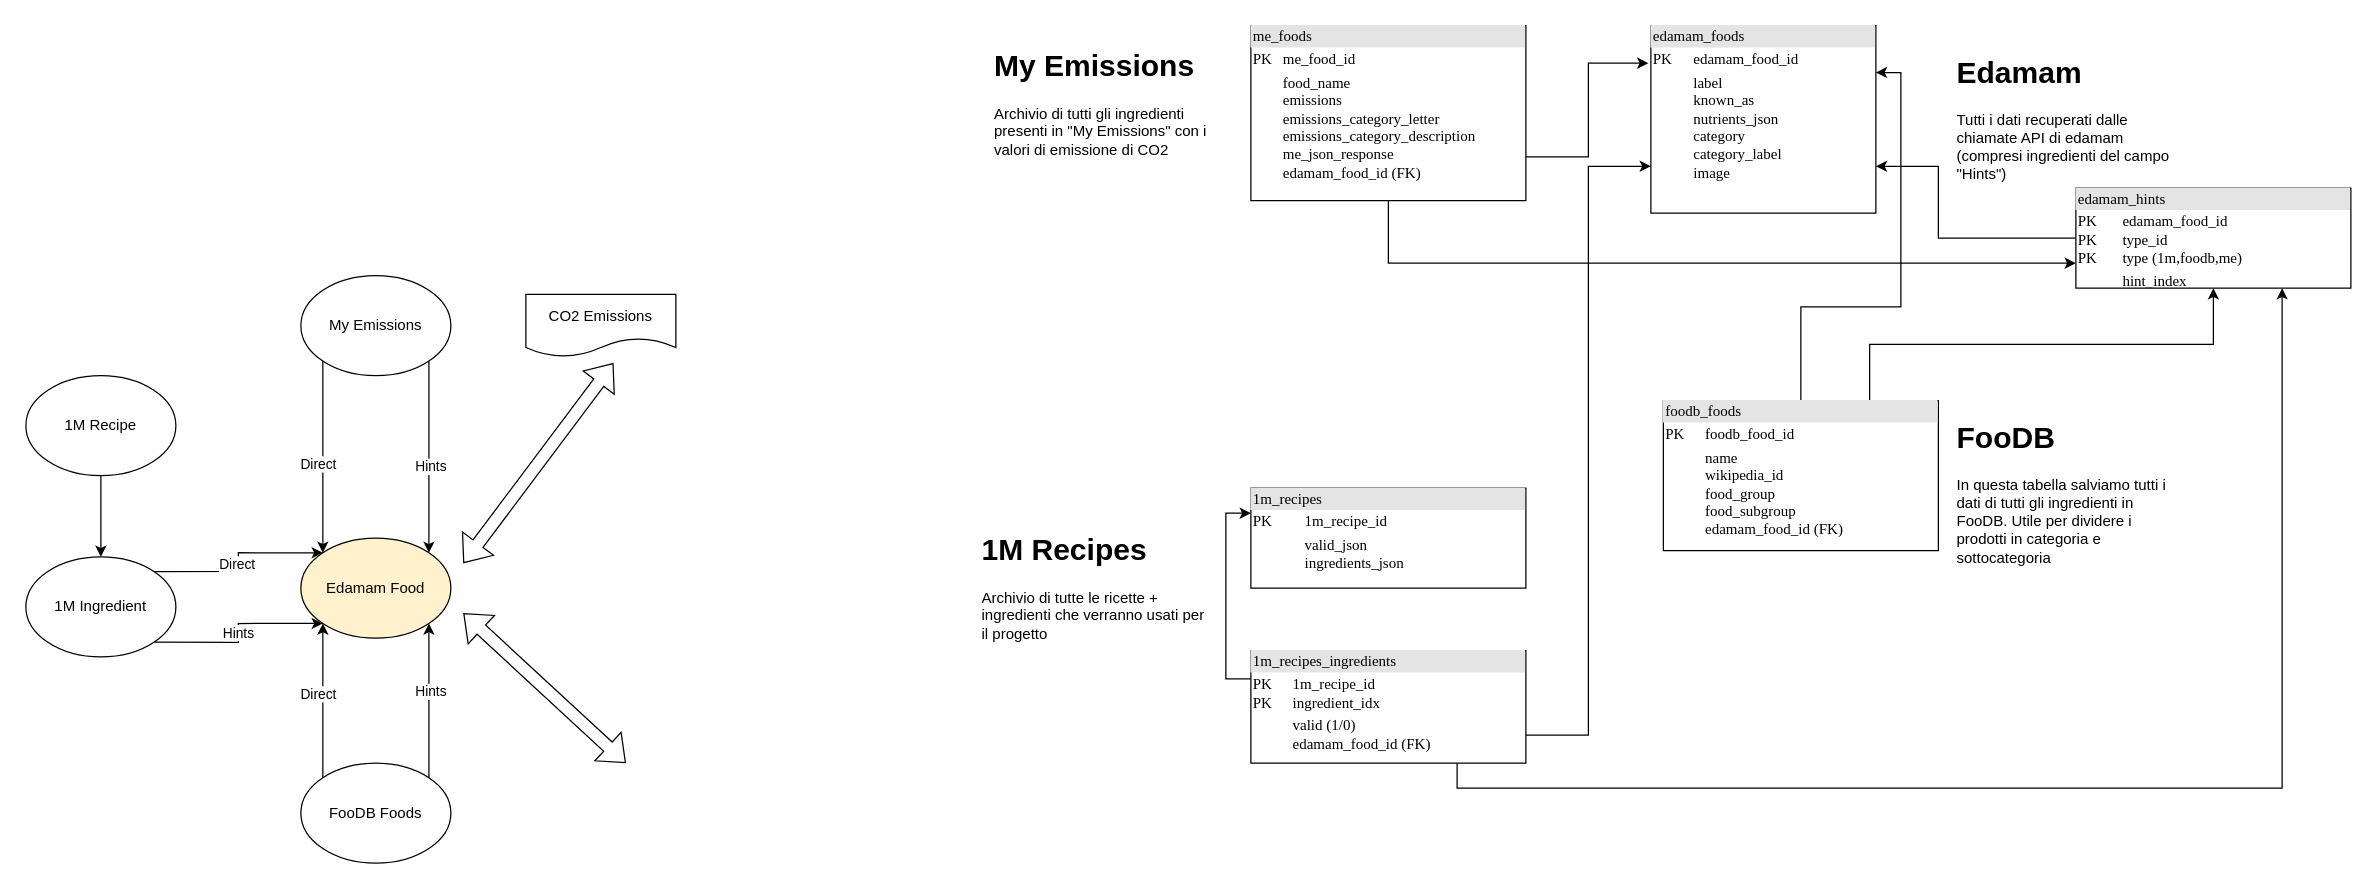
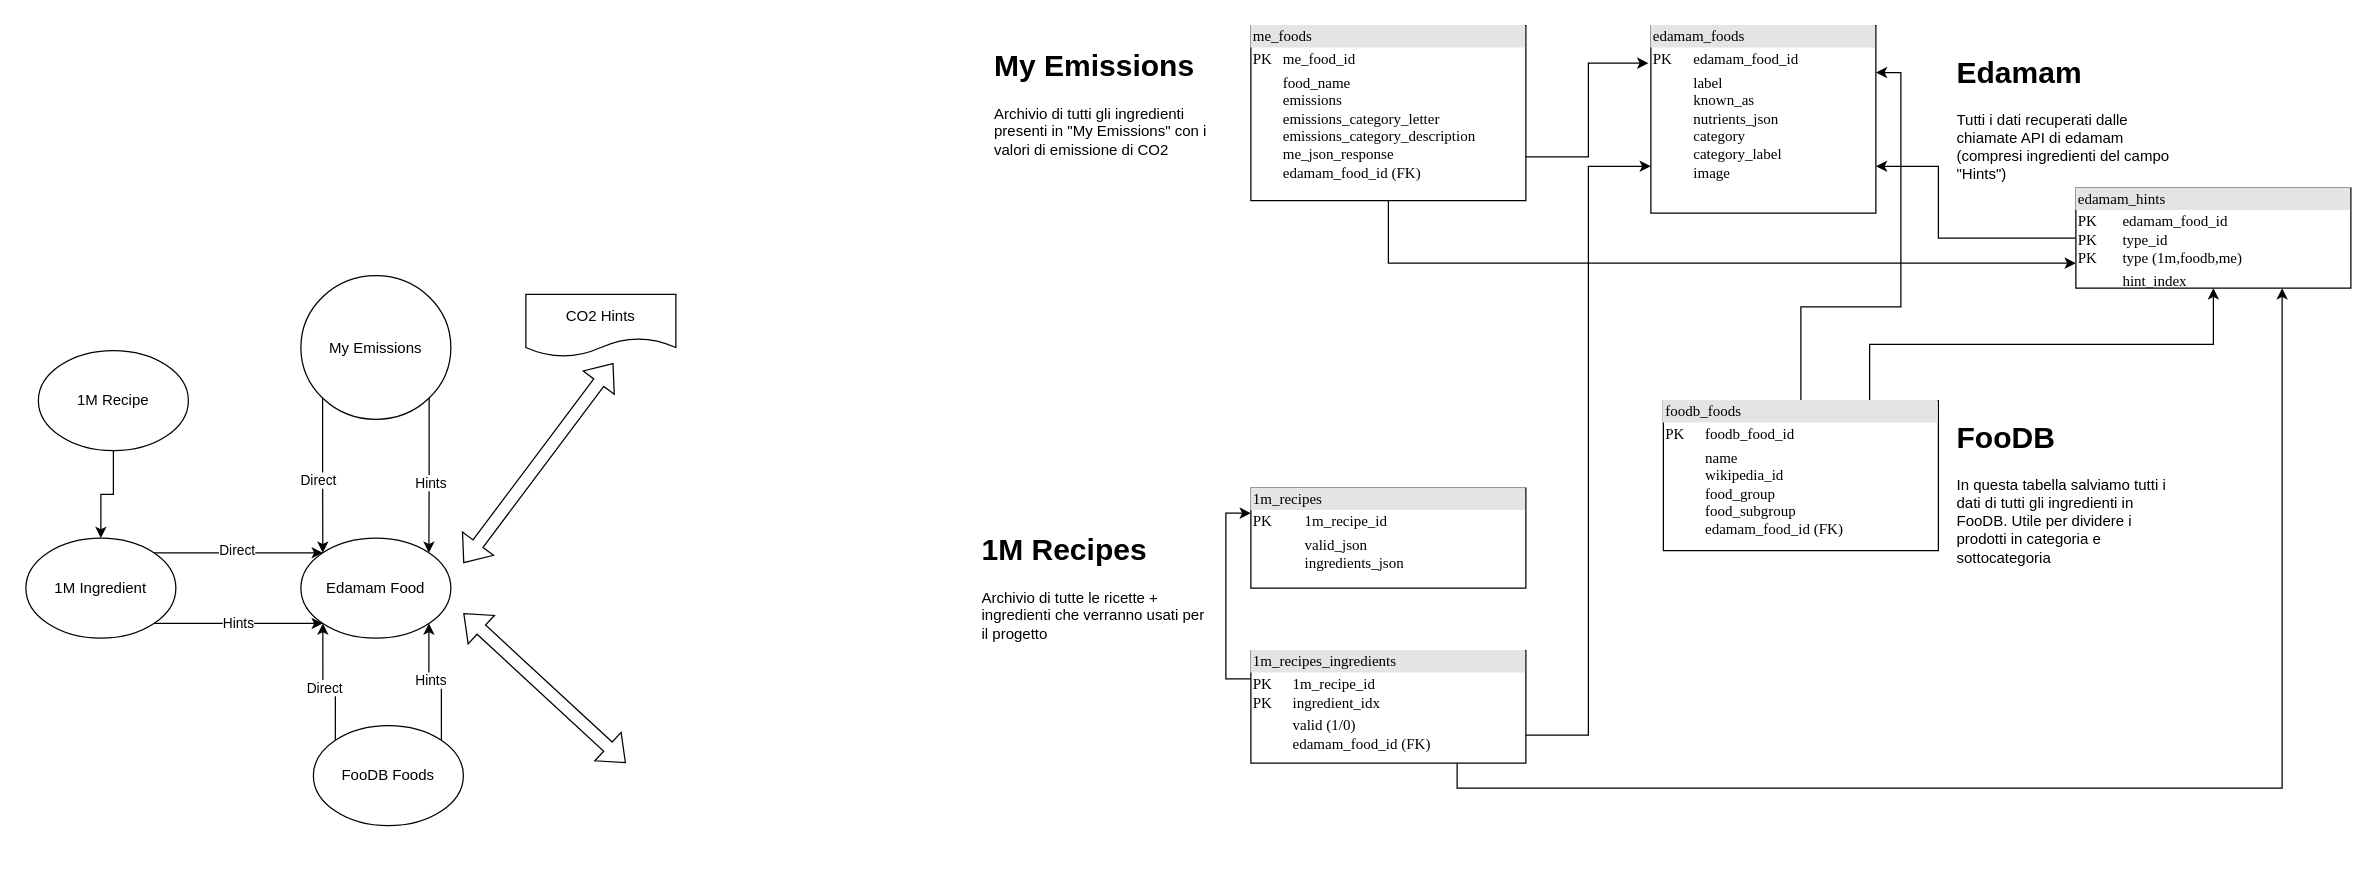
node "CO2 Emissions": label "CO2 Emissions" -> "CO2 Hints"
node "My Emissions": size 150x100 -> 150x144
node "1M Recipe": moved (101, 426) -> (113, 401)
node "Edamam Food": fillcolor #fff2cc -> #ffffff
node "1M Ingredient": moved (101, 607) -> (101, 588)
node "FooDB Foods": moved (376, 813) -> (388, 776)
